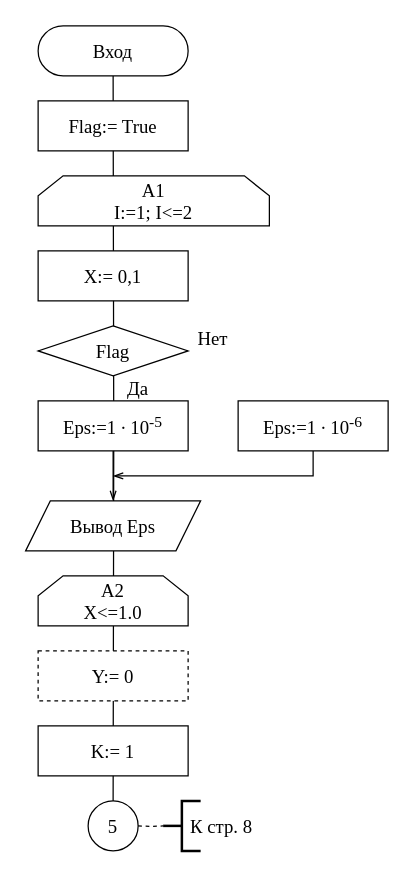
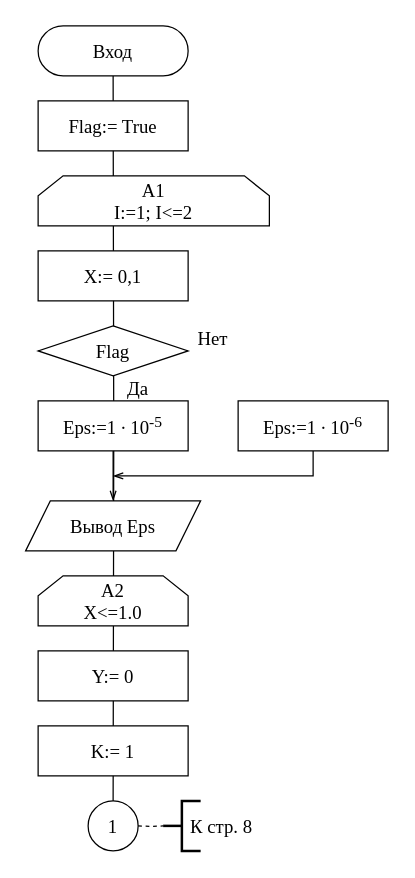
node "Y:= 0": style dashed -> solid
node "5": label "5" -> "1"
